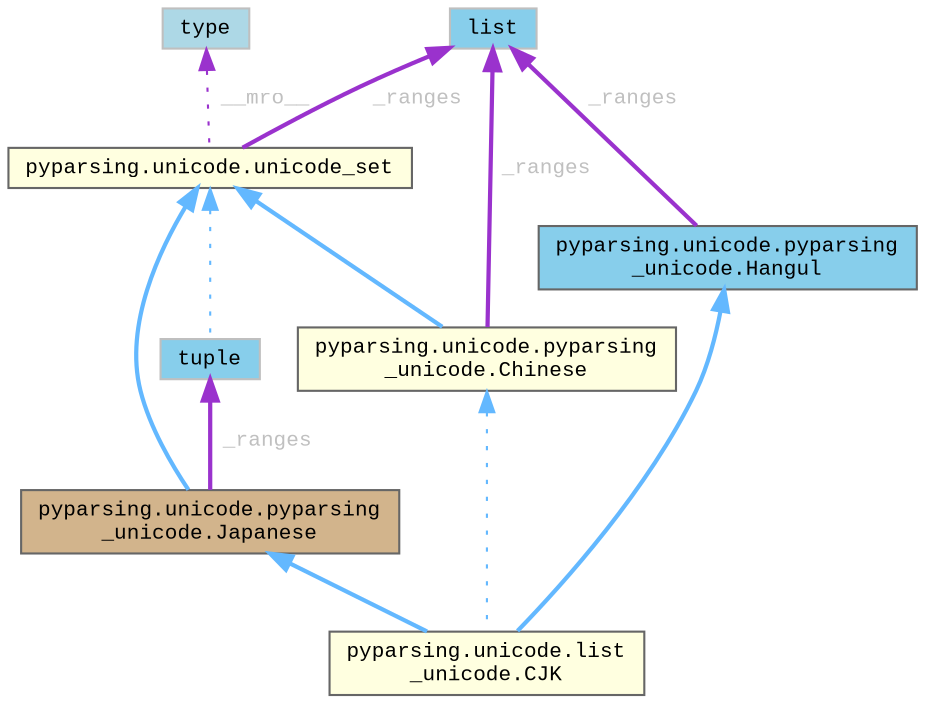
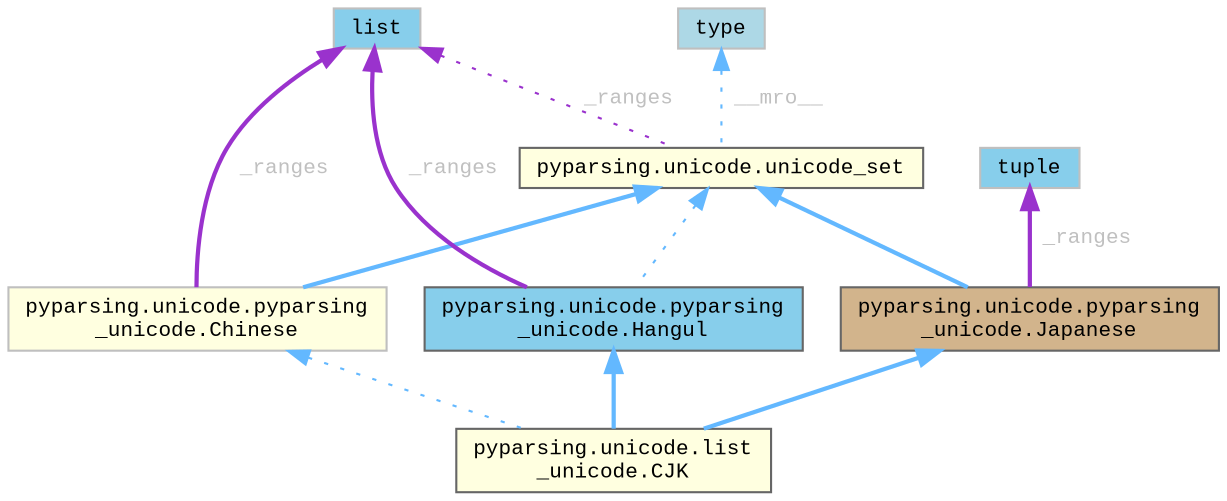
edge "pyparsing.unicode.unicode_set" -> "list": style bold -> dotted
edge "pyparsing.unicode.unicode_set" -> "type": color darkorchid3 -> steelblue1
edge "tuple" -> "pyparsing.unicode.unicode_set": now "pyparsing.unicode.pyparsing _unicode.Hangul" -> "pyparsing.unicode.unicode_set"
node "pyparsing.unicode.pyparsing _unicode.Chinese": color gray40 -> grey75
